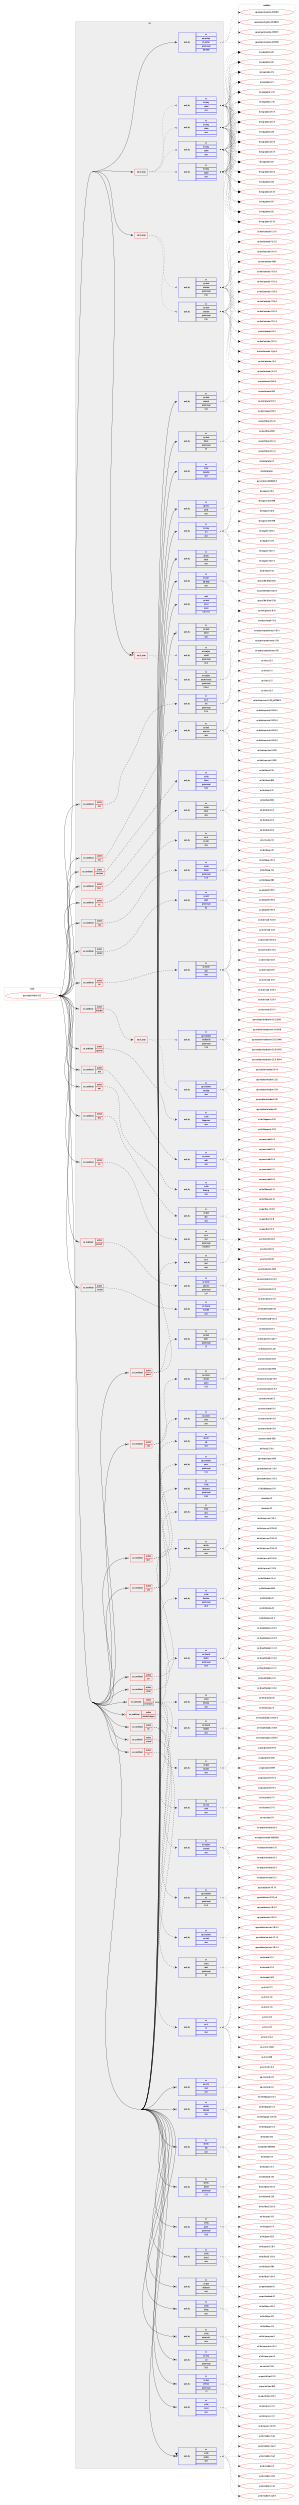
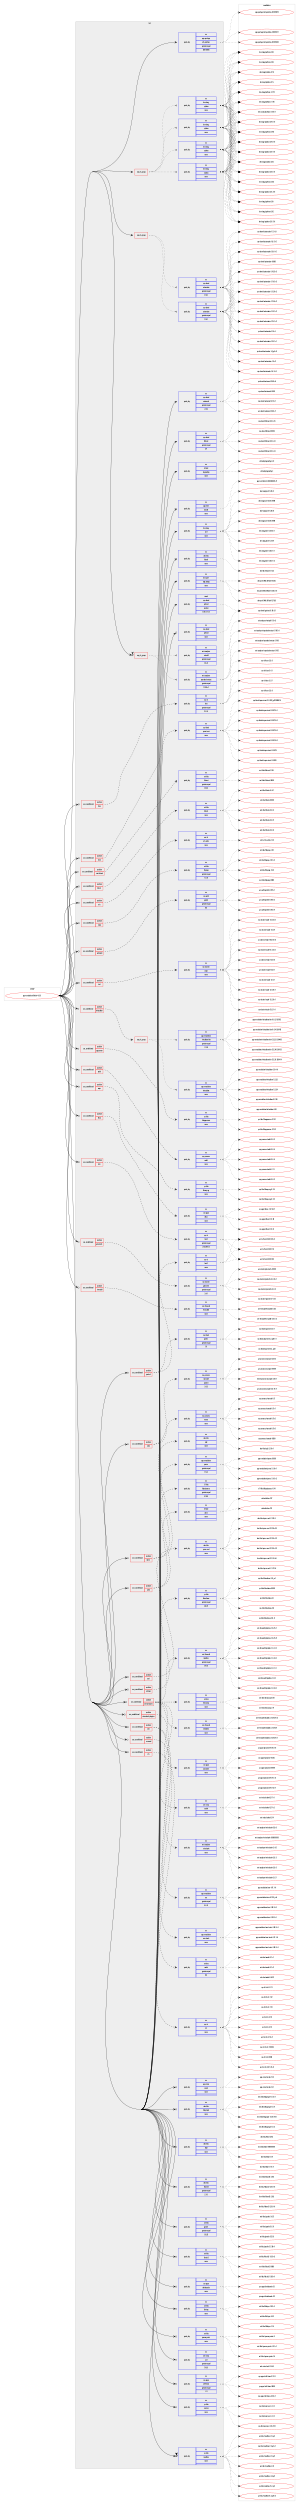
node "app-portage/elt-patches-20170826.1": removed
node "dev-lang/python-3.4.5-r1": label "dev-lang/python-3.4.5-r1" -> "dev-scrub/python-3.4.5-r1"
